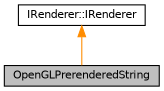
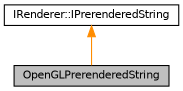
node "IRenderer::IRenderer": label "IRenderer::IRenderer" -> "IRenderer::IPrerenderedString"
